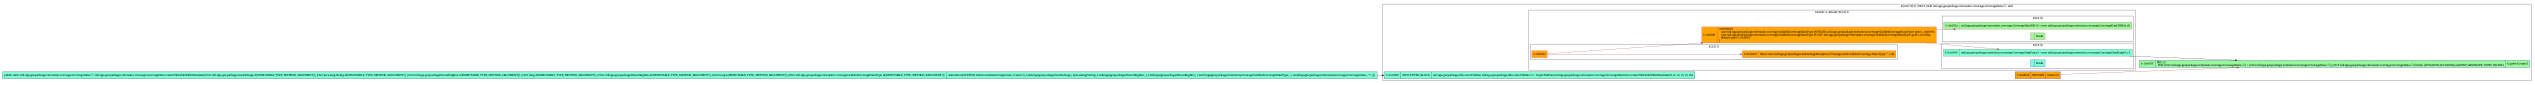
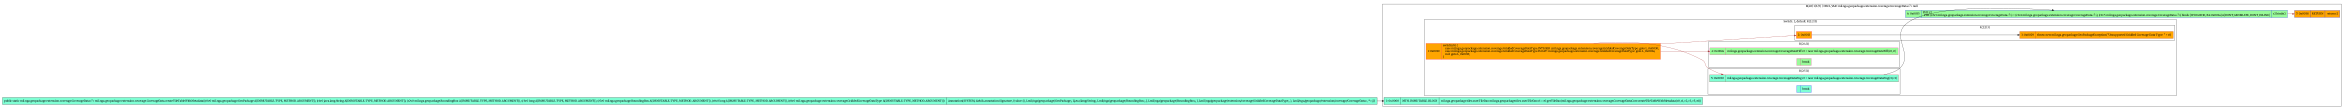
node "1: 0x0010": text "default: goto L_0x0013;" -> "mil: goto L_0x0013;"
edge "2: 0x0013" -> "1: 0x0010": reversed
edge "2: 0x0013" -> "3: 0x0029": color brown -> black
node "6: 0x0035": text "r2.getOrCreate()" -> "r2.binds()"
edge "7: 0x0038" -> "6: 0x0035": reversed
node "0: 0x0000": text "MTH_ENTER_BLOCK" -> "MTH_IMMUTABLE_BLOCK"
